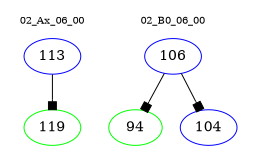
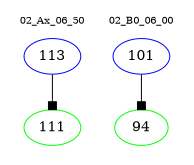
cluster "02_Ax_06_00": label "02_Ax_06_00" -> "02_Ax_06_50"
node "106": label "106" -> "101"
node "119": label "119" -> "111"
node "104": removed
